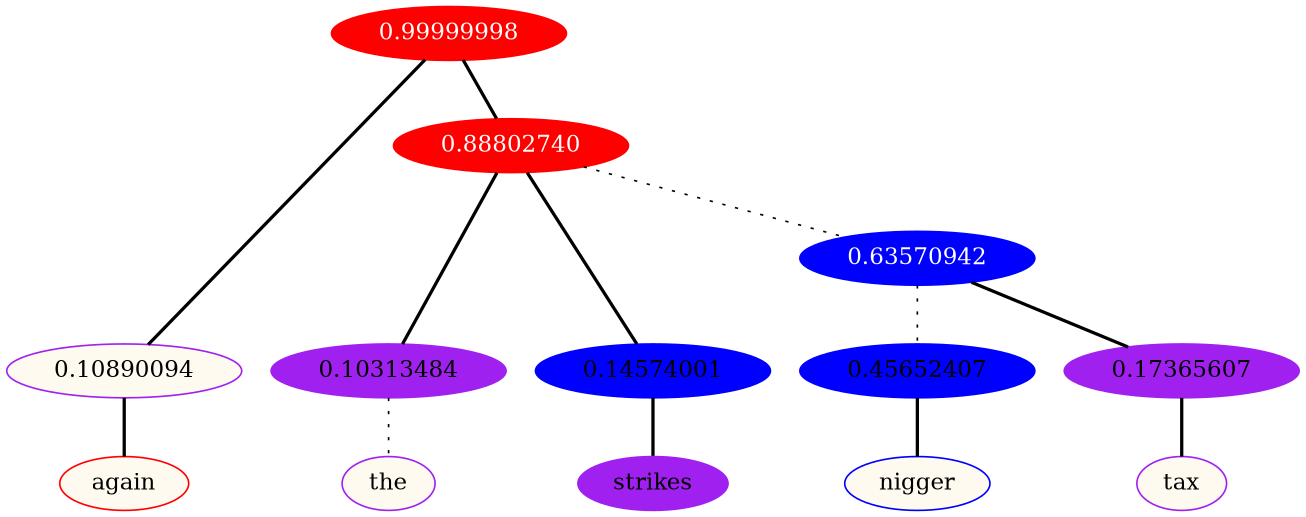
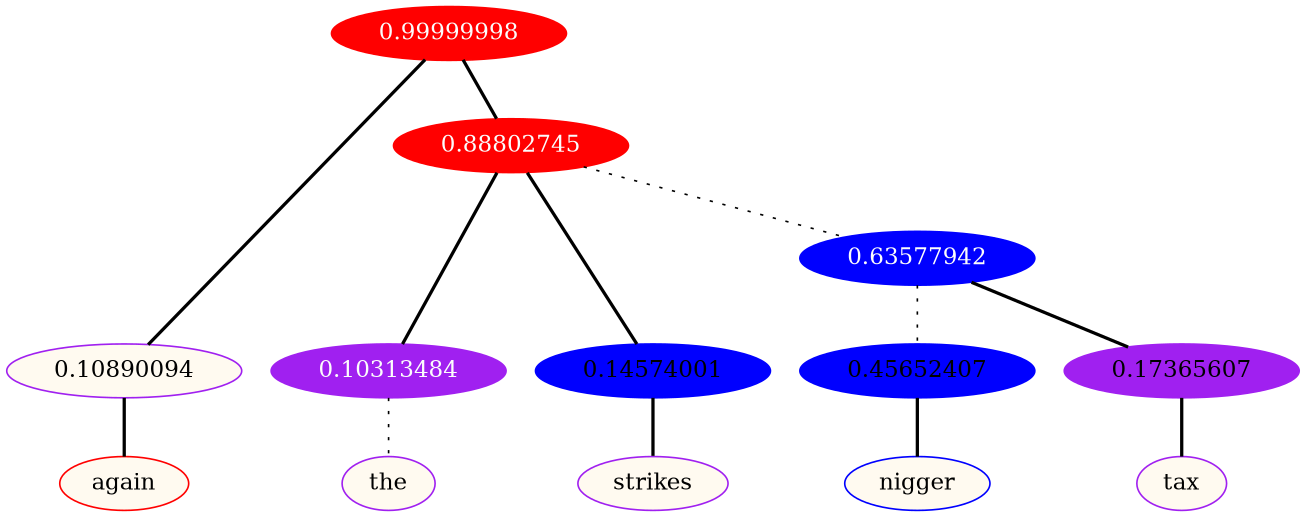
node "0.88802740": label "0.88802740" -> "0.88802745"
node "0.63570942": label "0.63570942" -> "0.63577942"
node "0.10313484": fontcolor black -> grey99
node "strikes": fillcolor purple -> floralwhite
